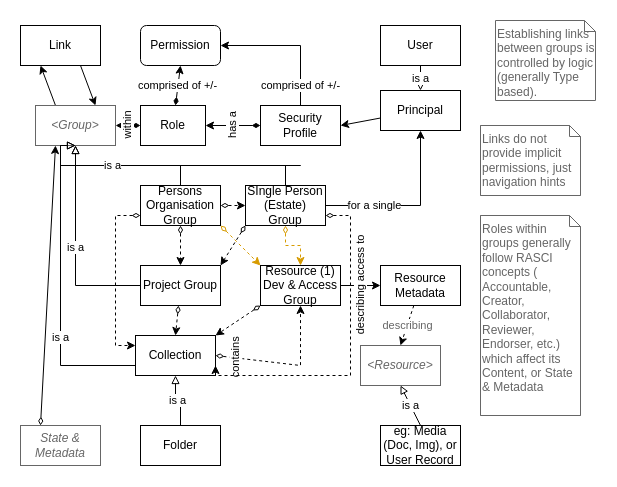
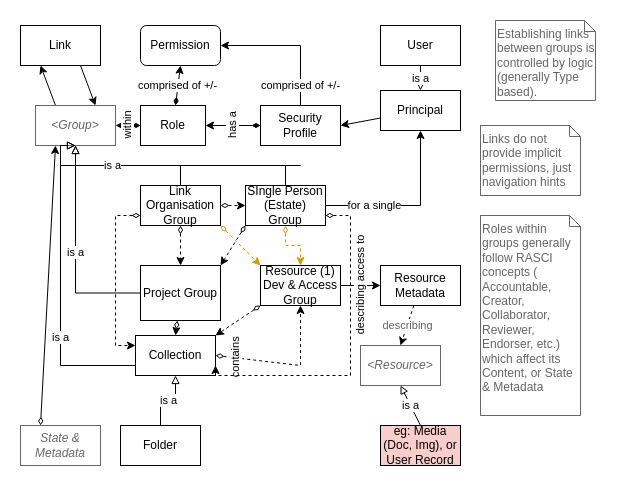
node "Persons Organisation Group": label "Persons Organisation Group" -> "Link Organisation Group"
node "Project Group": size 80x40 -> 80x55
node "Folder": moved (181, 446) -> (161, 446)
node "eg: Media (Doc, Img), or User Record": fillcolor #ffffff -> #f8cecc
